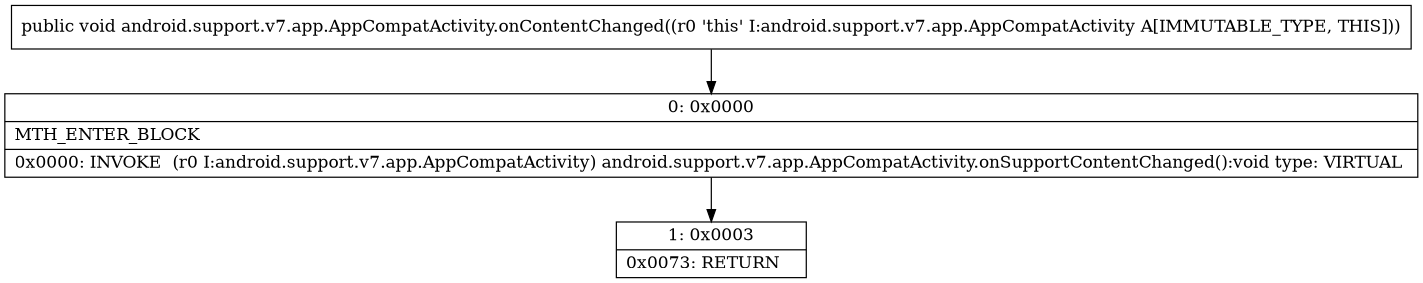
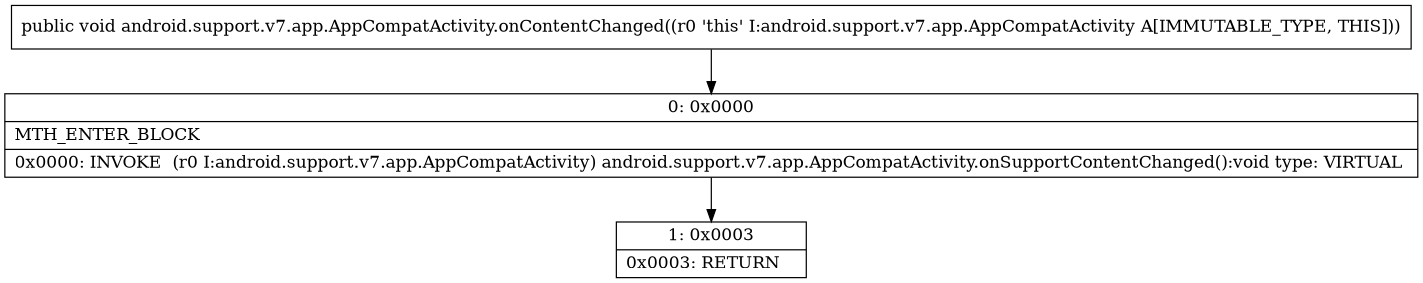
node "1: 0x0003": text "0x0073: RETURN" -> "0x0003: RETURN"
